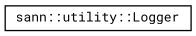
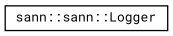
node "sann::utility::Logger": label "sann::utility::Logger" -> "sann::sann::Logger"
